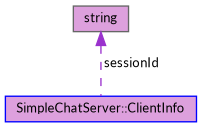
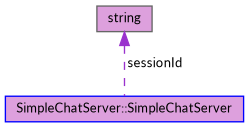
node "SimpleChatServer::ClientInfo": label "SimpleChatServer::ClientInfo" -> "SimpleChatServer::SimpleChatServer"
